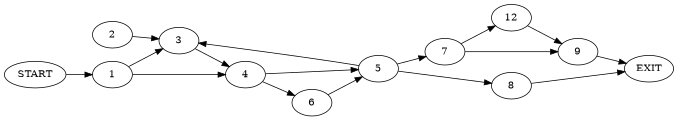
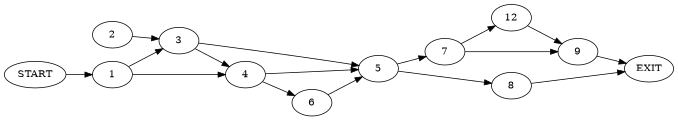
edge "5" -> "3": reversed
